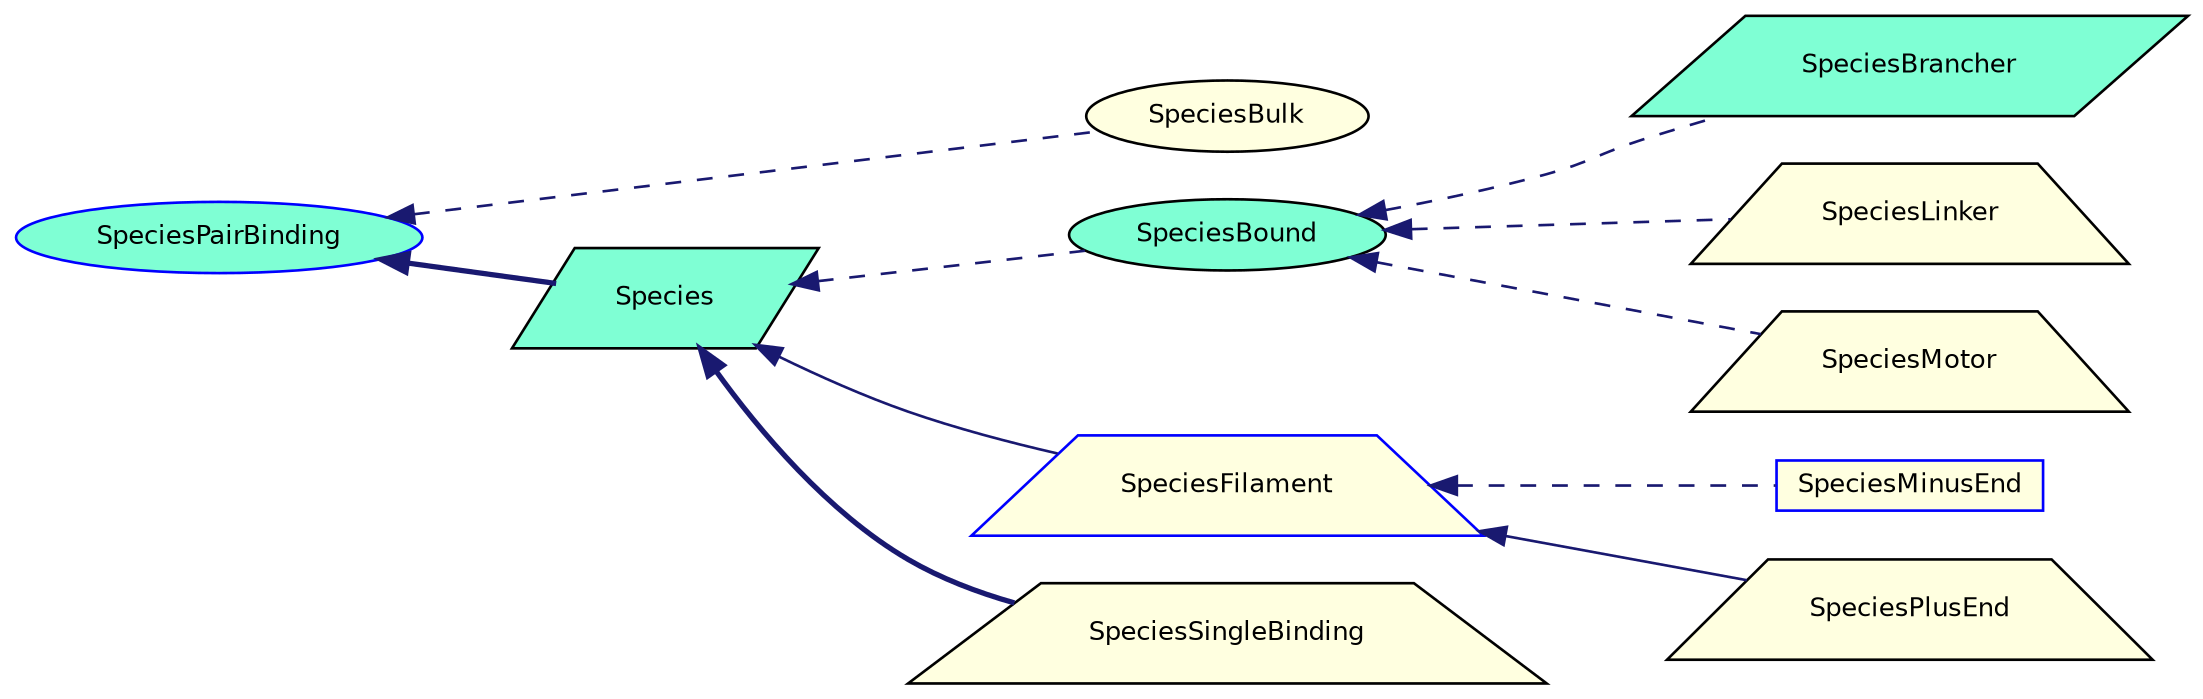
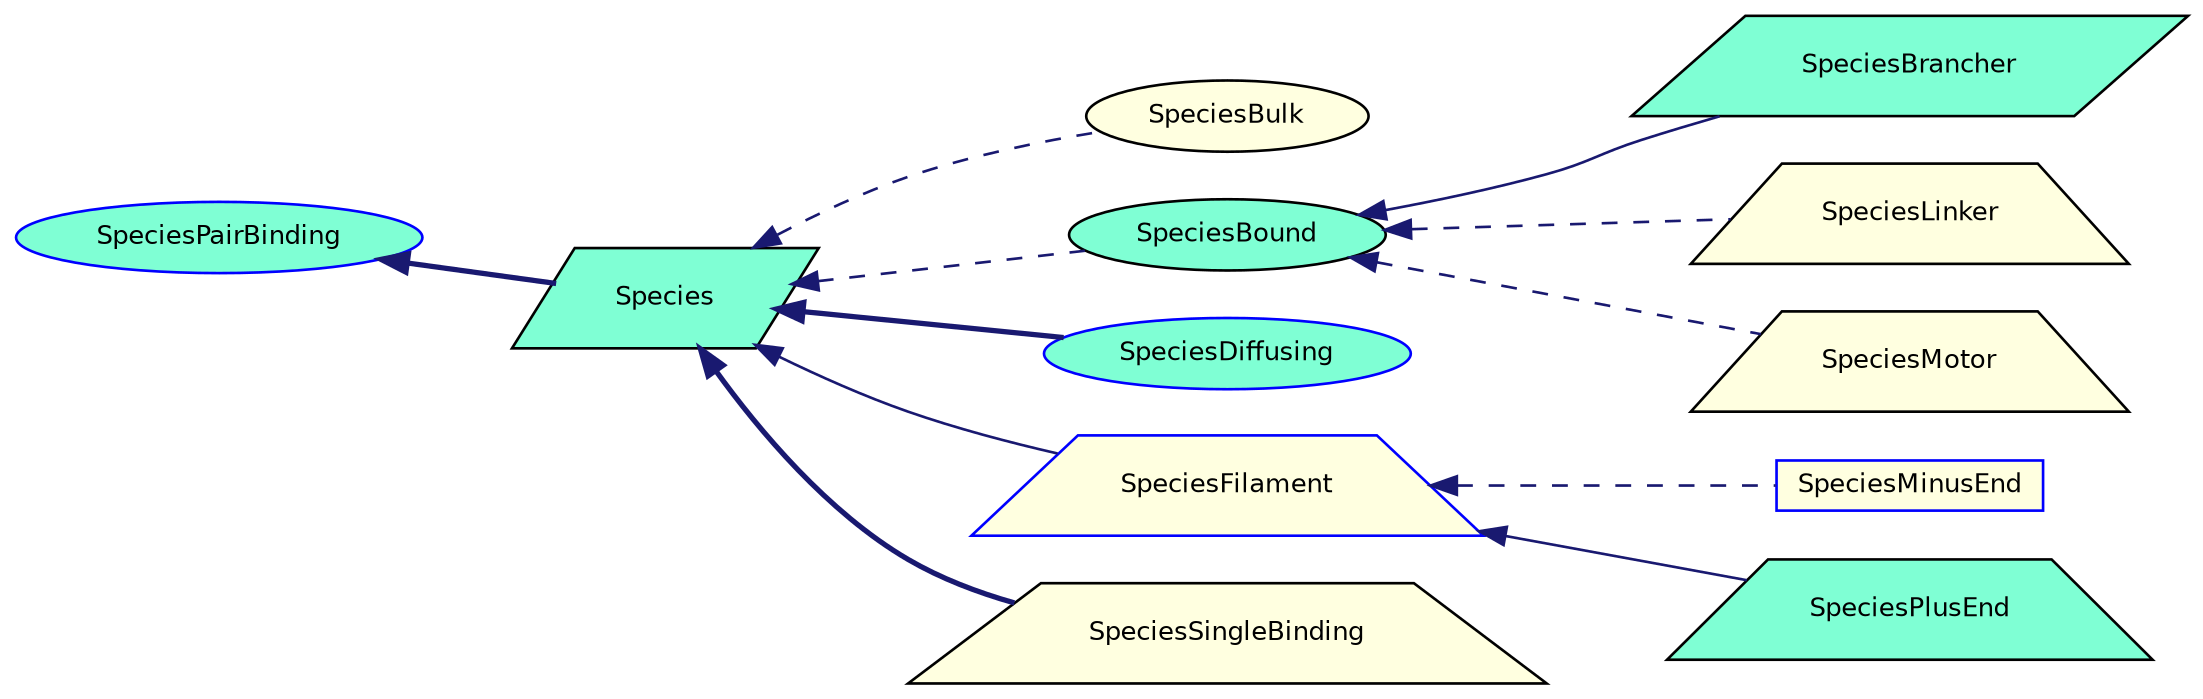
edge "SpeciesBrancher" -> "SpeciesBound": style dashed -> solid
edge "SpeciesBulk" -> "SpeciesPairBinding": now "SpeciesBulk" -> "Species"
node "SpeciesDiffusing": added
node "SpeciesPlusEnd": fillcolor lightyellow -> aquamarine
